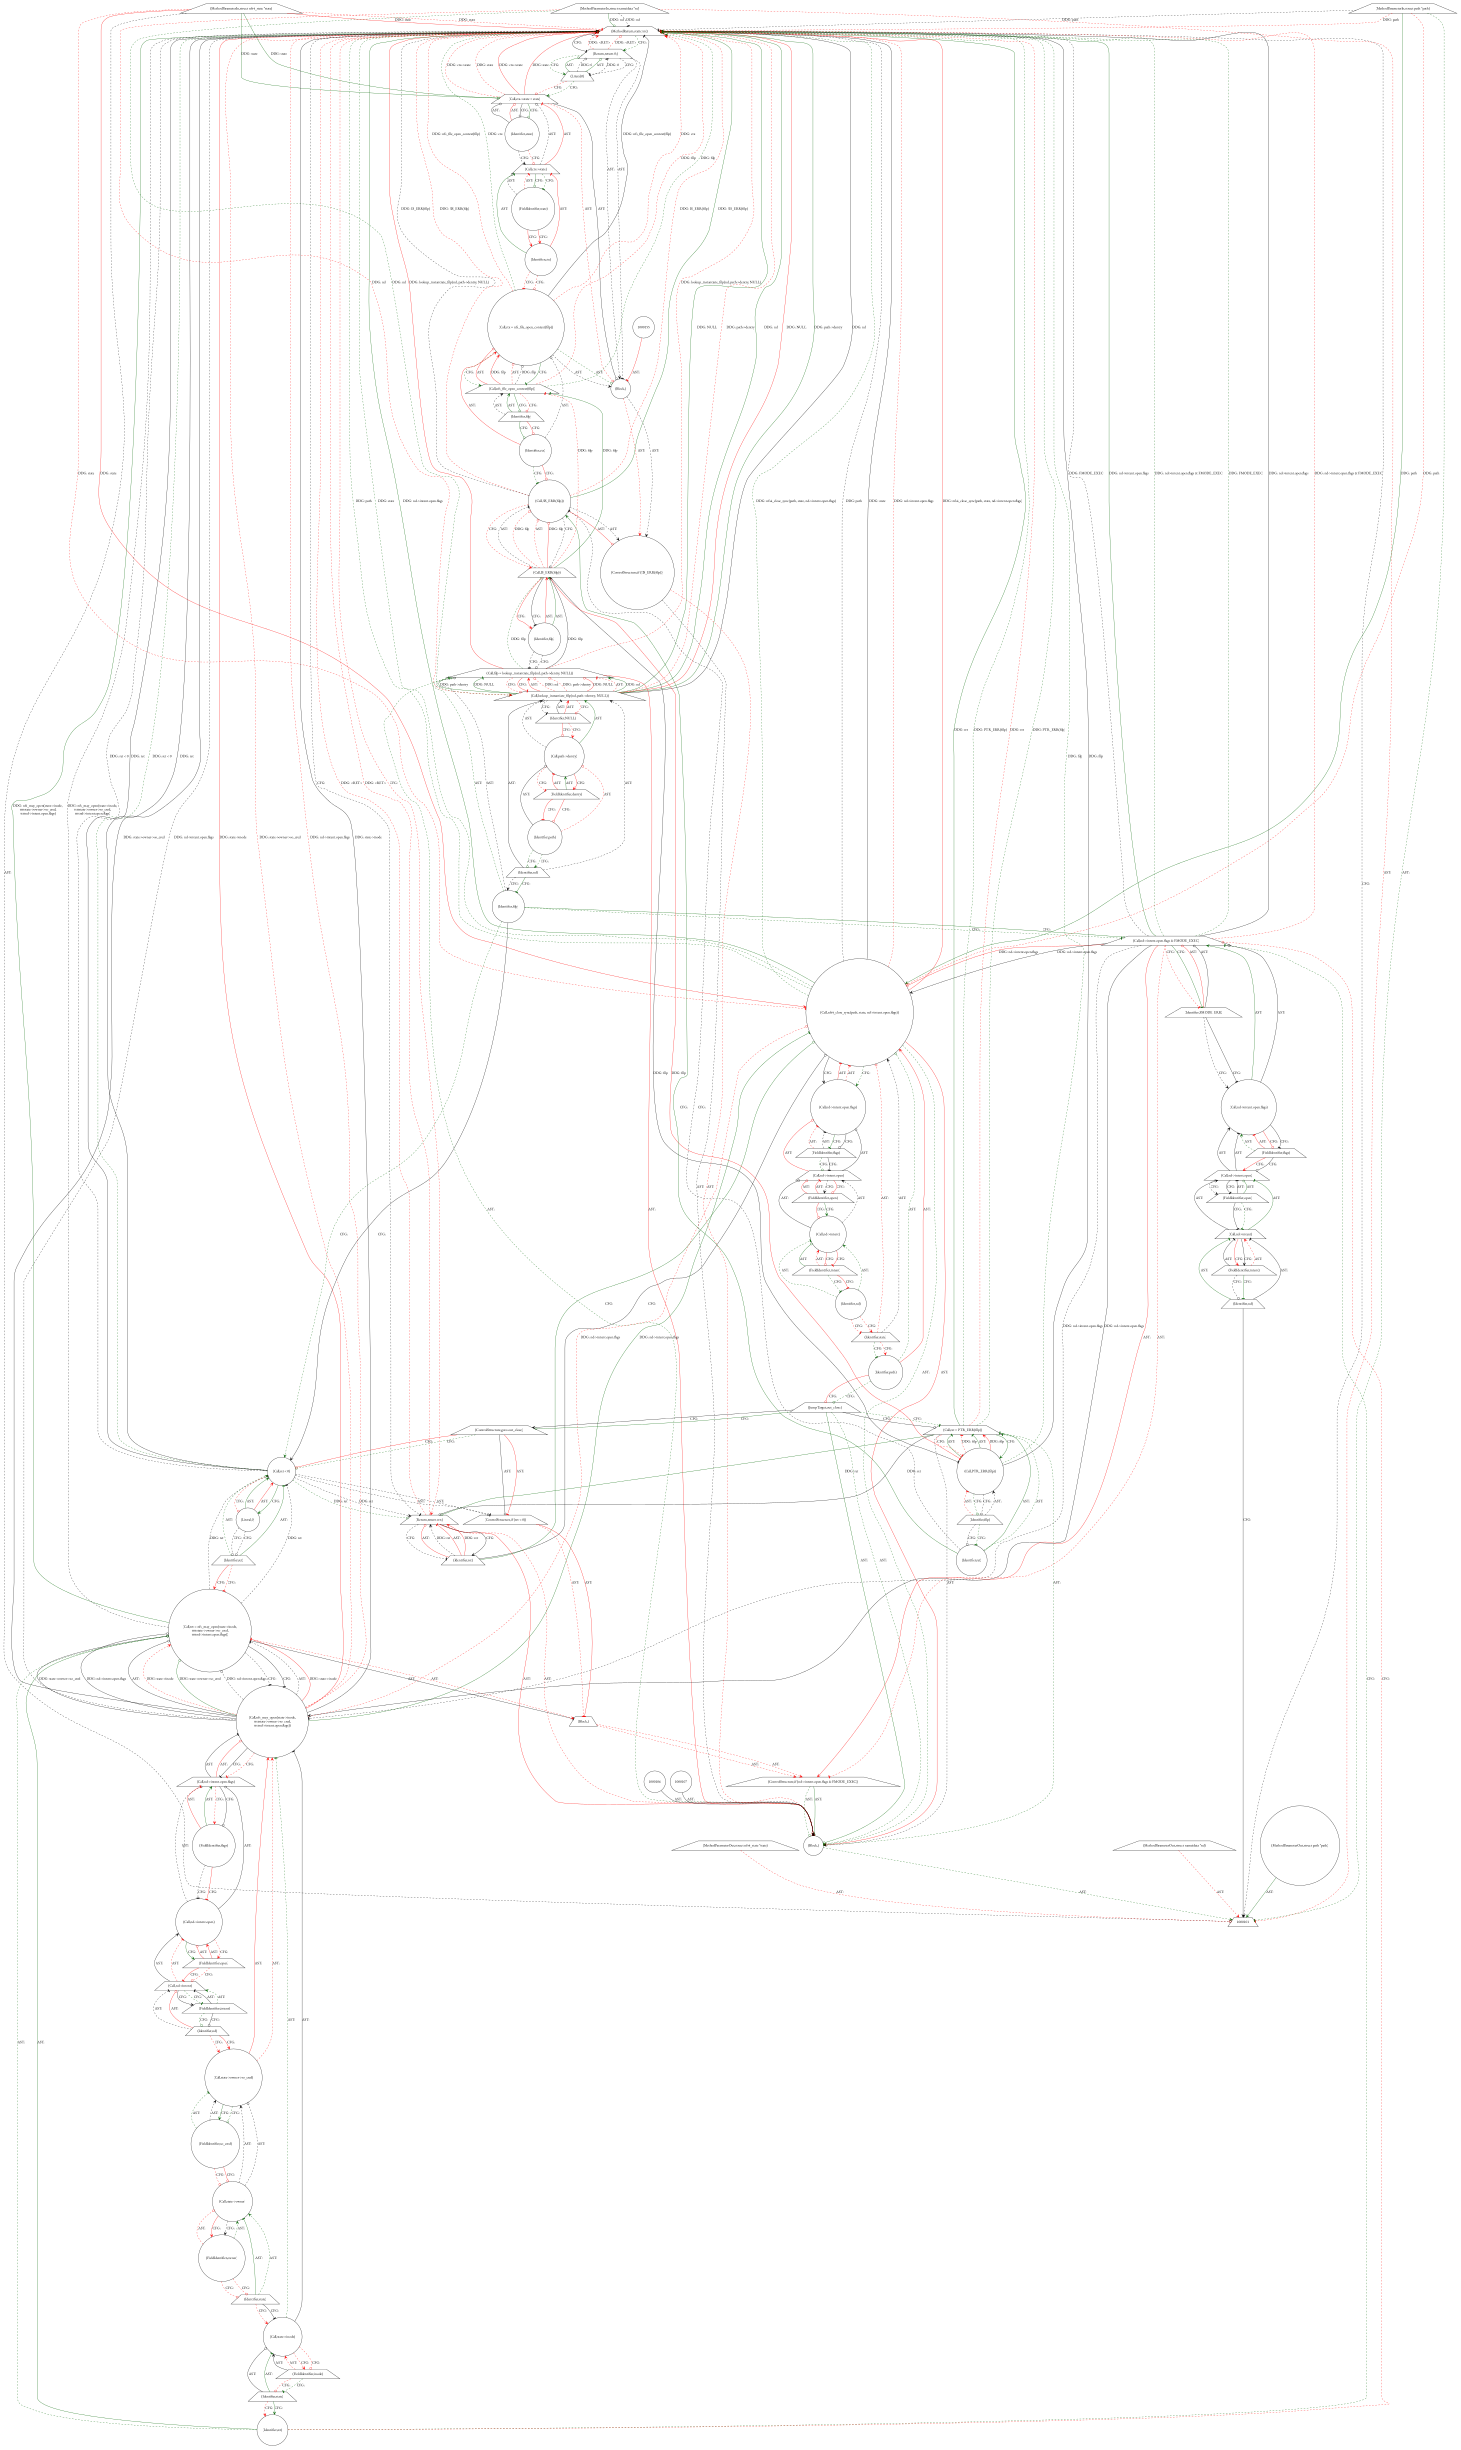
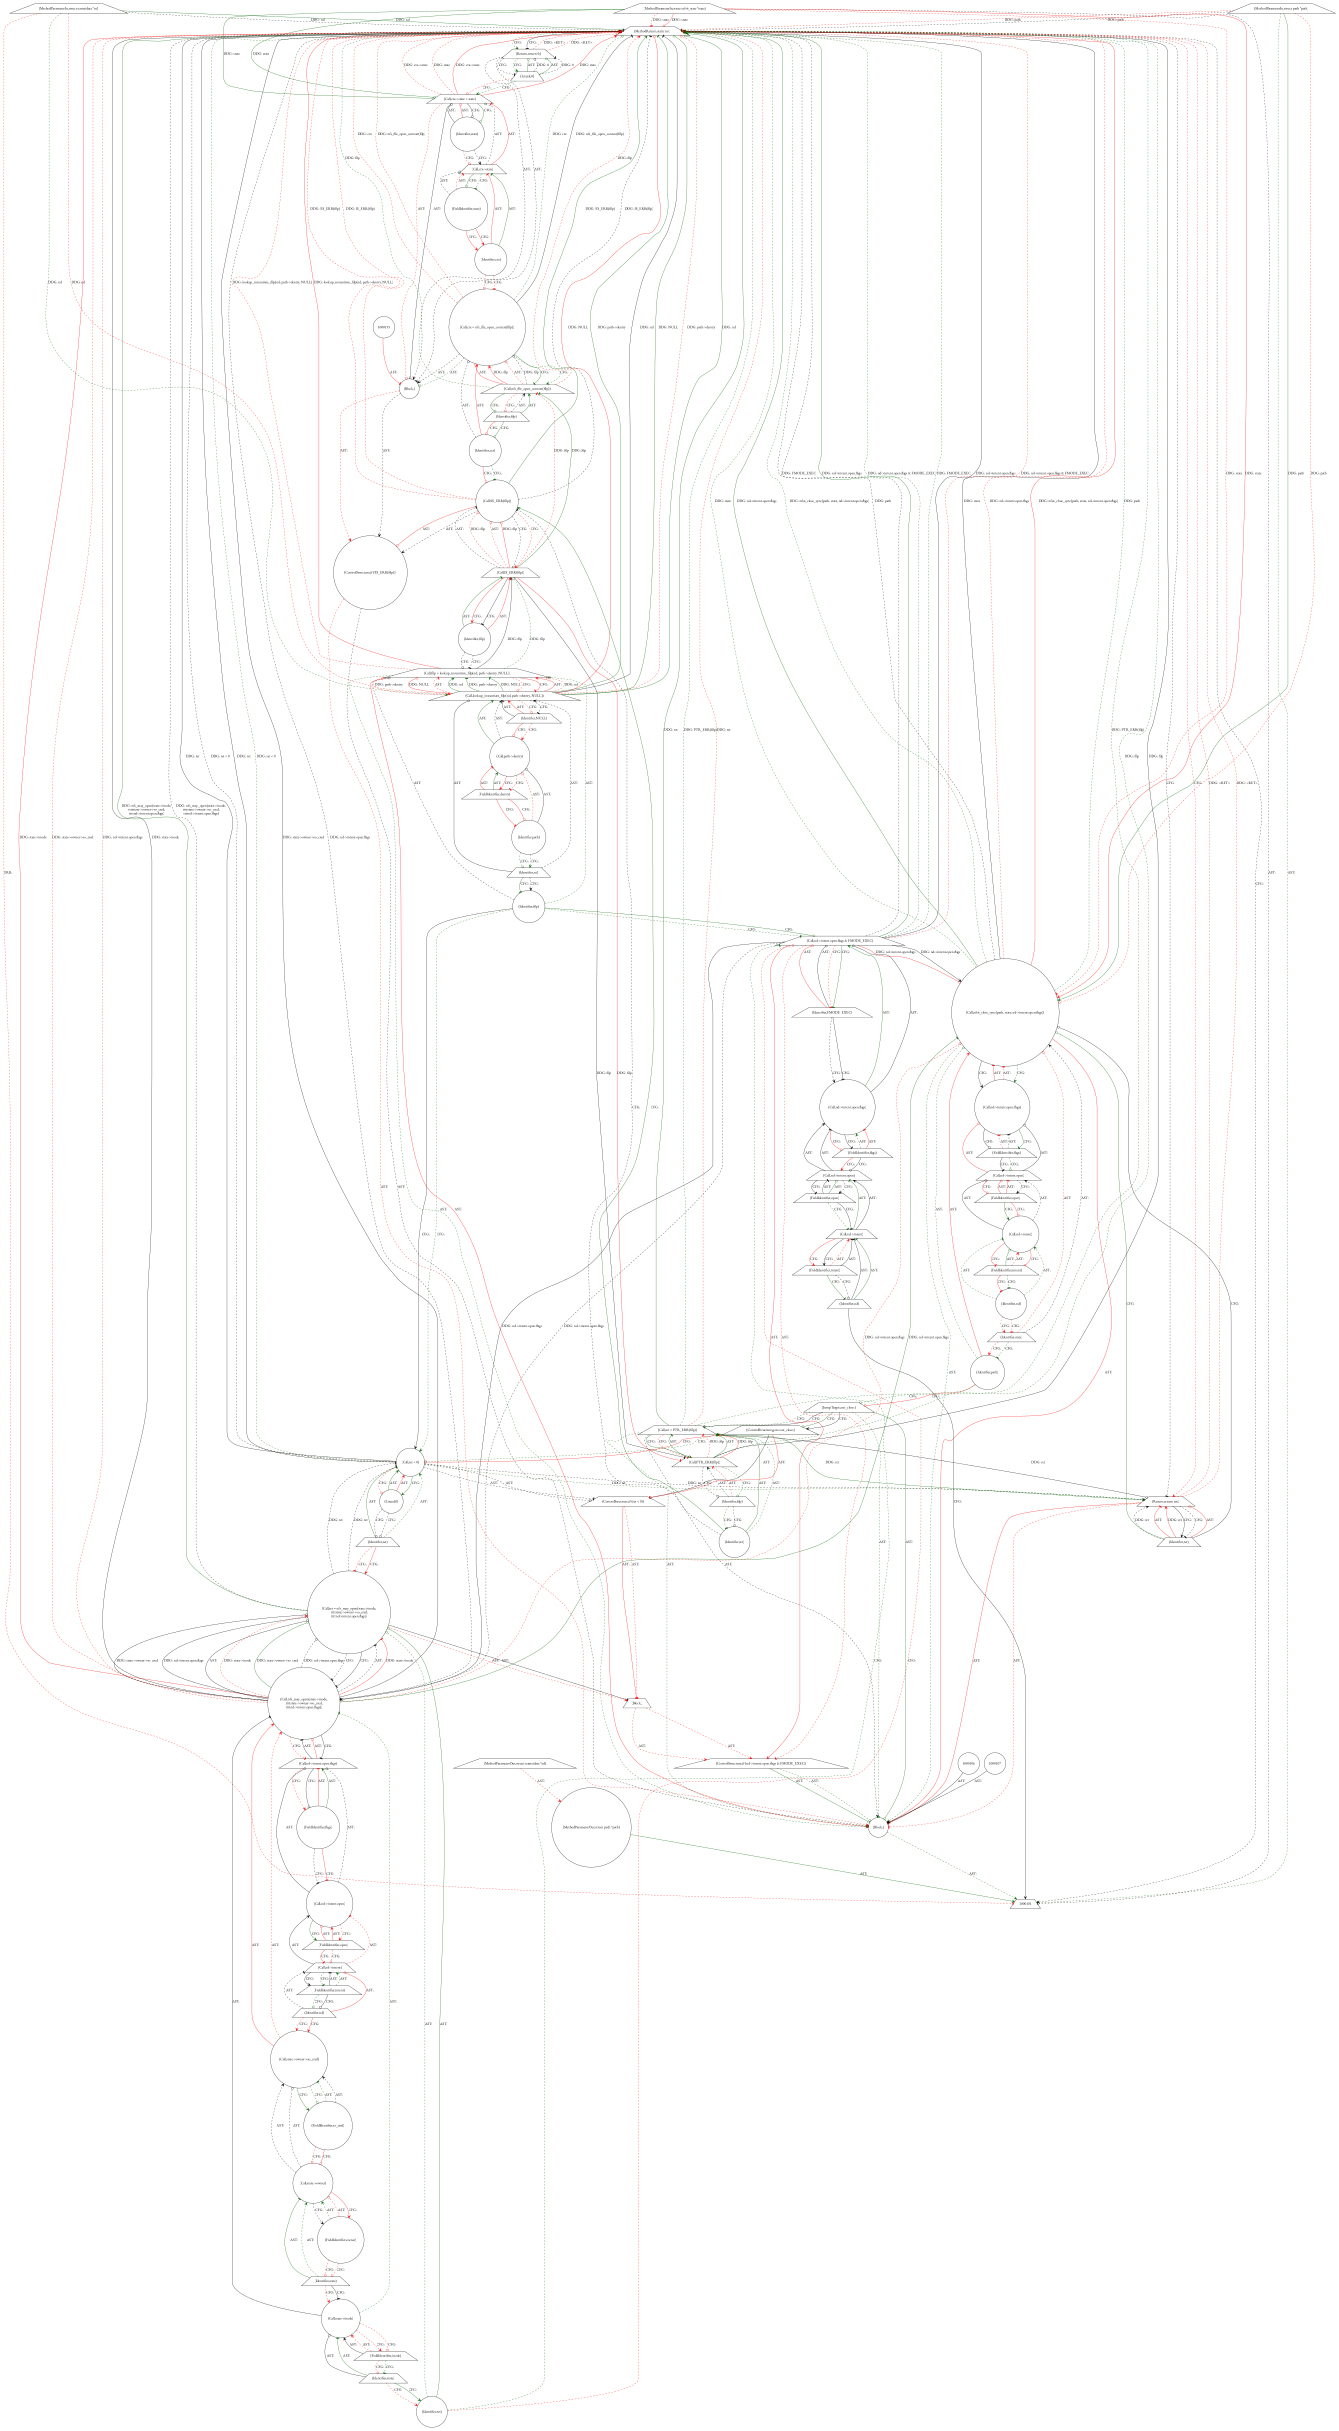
edge "(MethodParameterIn,struct nameidata *nd)" -> "1000101": label "AST: " -> "ERR: "
node "(Identifier,FMODE_ERR)": label "(Identifier,FMODE_ERR)" -> "(Identifier,FMODE_EXEC)"
node "(Call,PTR_ERR(filp))": shape circle -> trapezium
node "(MethodParameterOut,struct nfs4_state *state)": removed
edge "(MethodParameterOut,struct nameidata *nd)" -> "1000101": now "(MethodParameterOut,struct nameidata *nd)" -> "(MethodParameterOut,struct path *path)"
